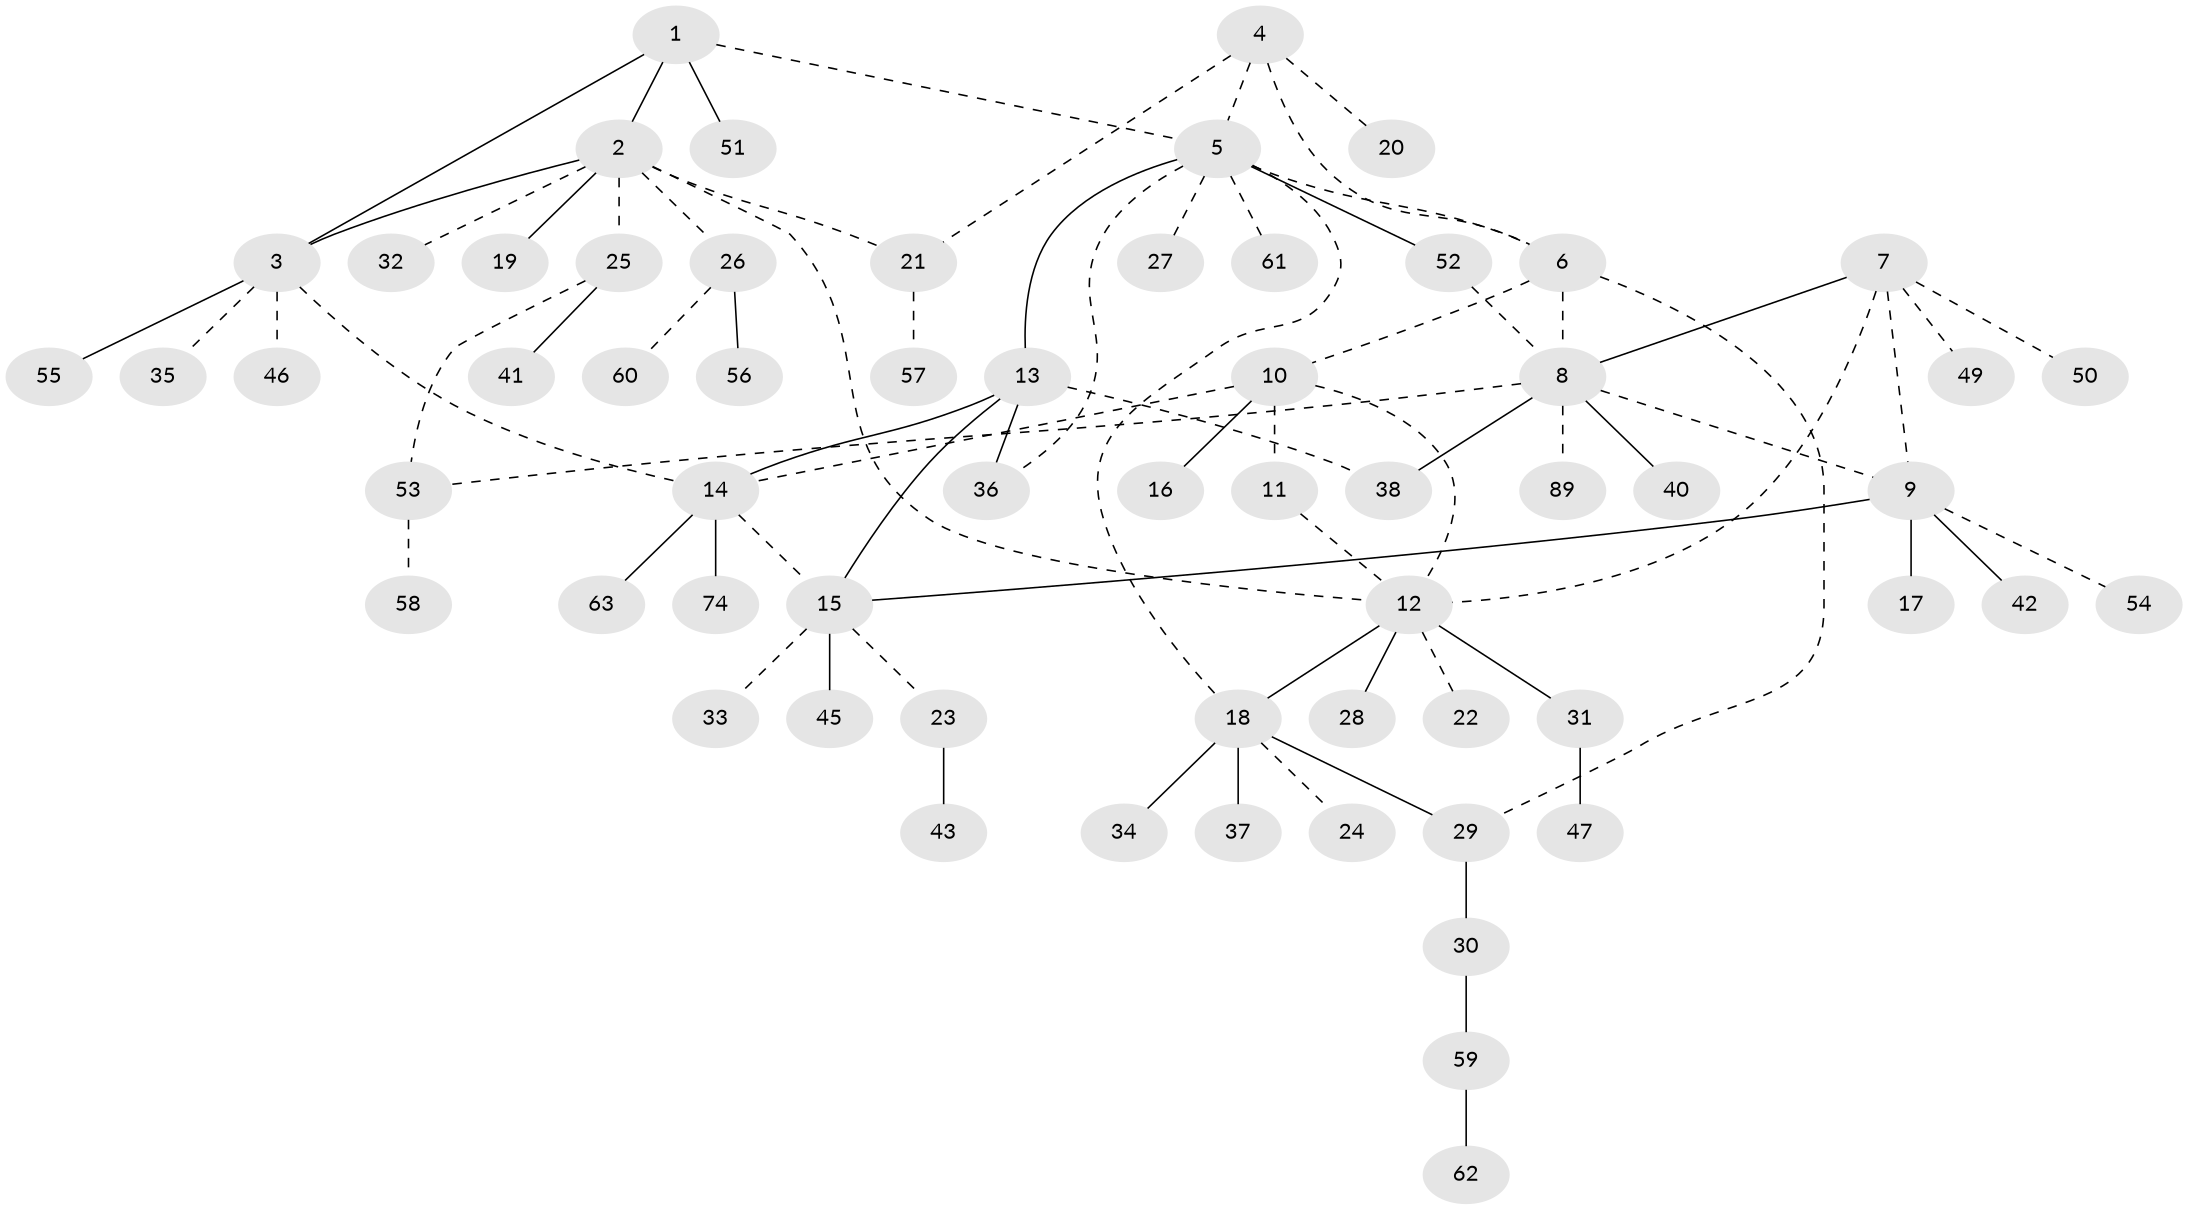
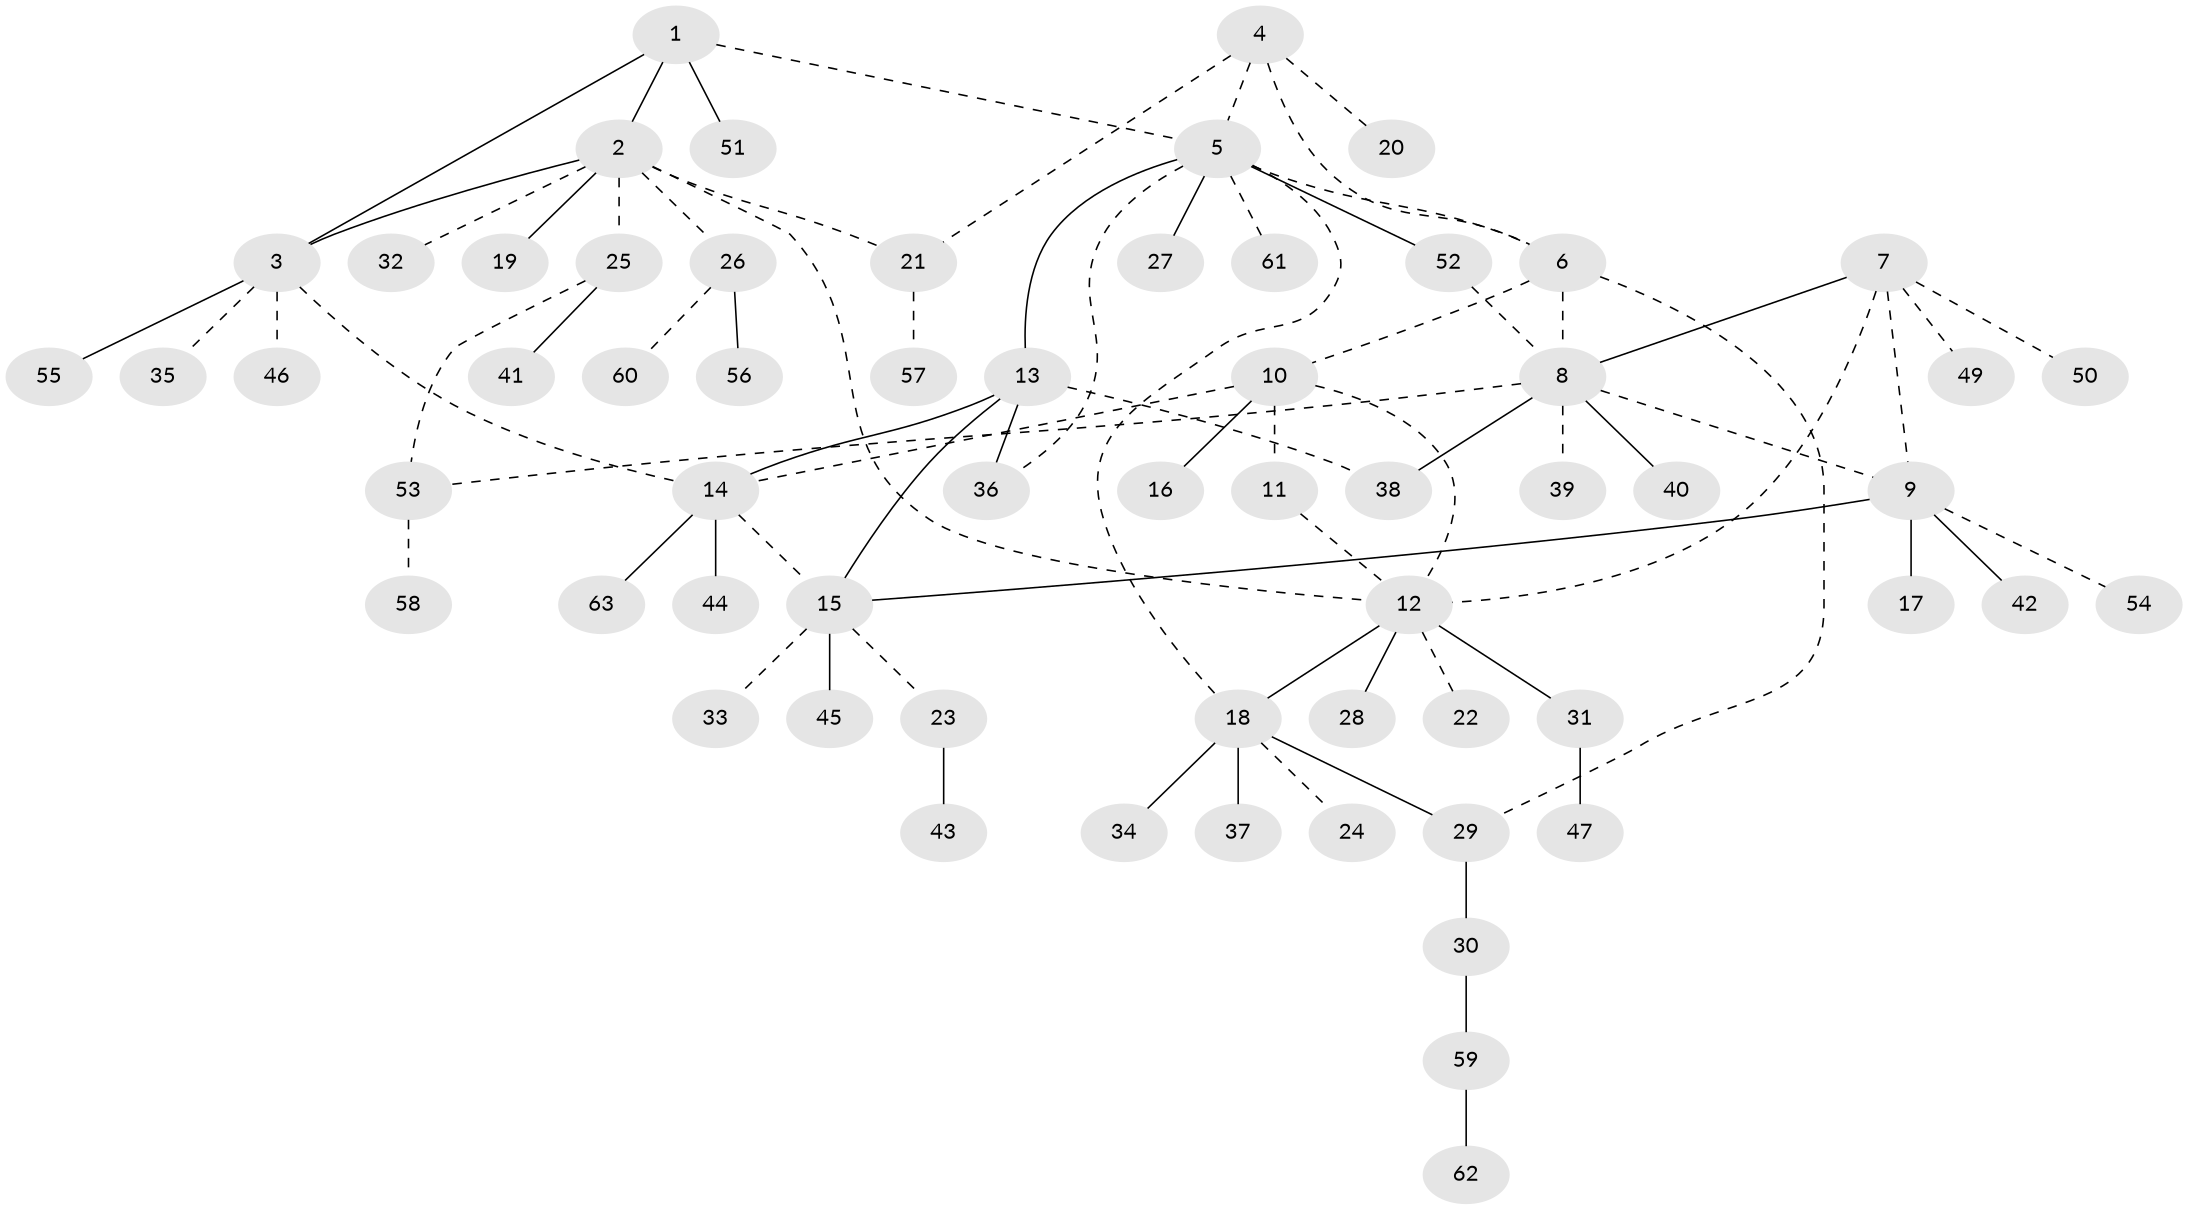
edge "5" -- "27": style dashed -> solid
node "89": label "89" -> "39"
node "74": label "74" -> "44"
